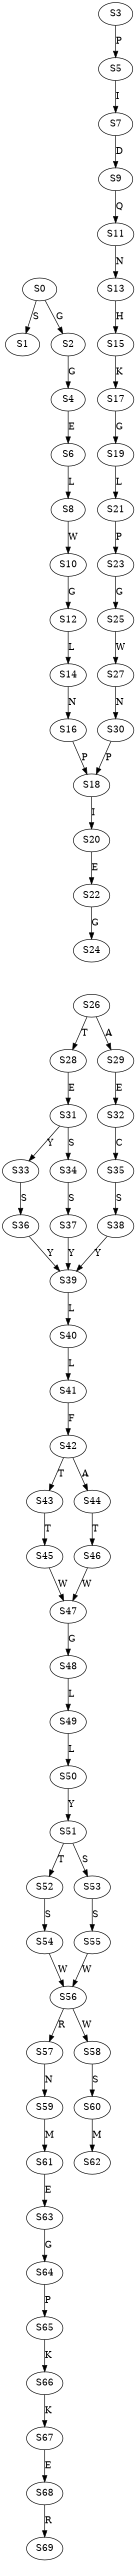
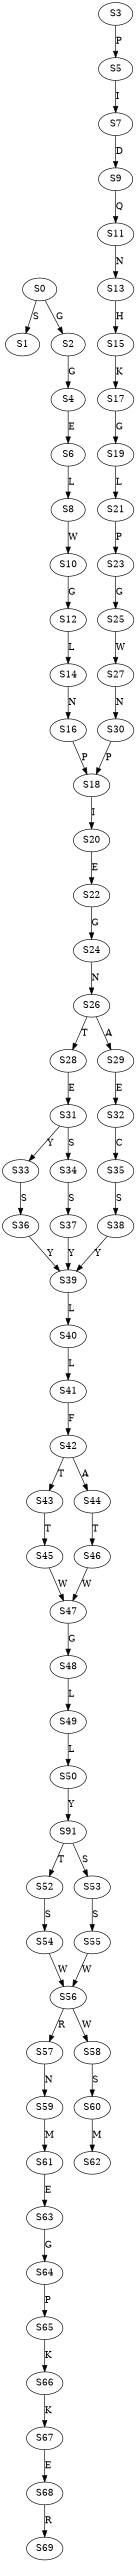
edge "S24" -> "S26": added, label "N"
node "S51": label "S51" -> "S91"
